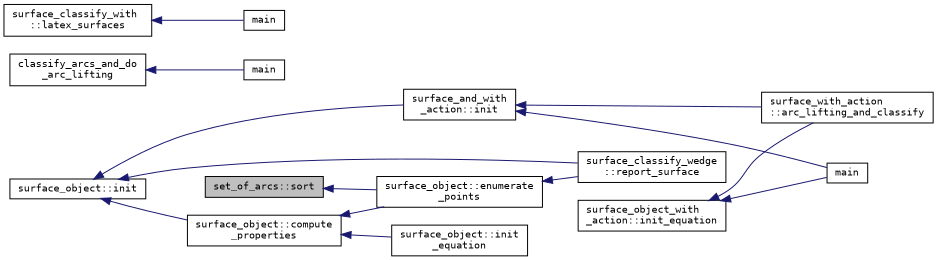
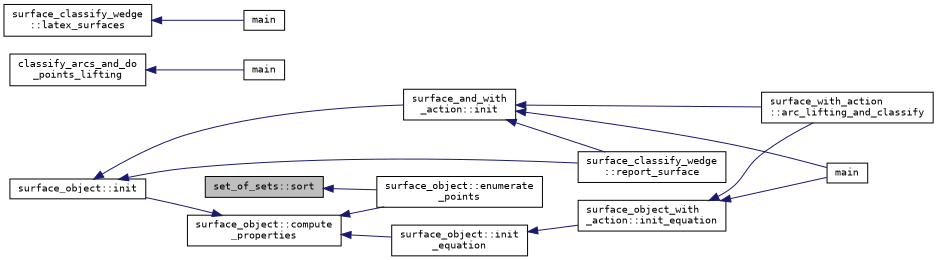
node "surface_classify_with ::latex_surfaces": label "surface_classify_with ::latex_surfaces" -> "surface_classify_wedge ::latex_surfaces"
node "classify_arcs_and_do _arc_lifting": label "classify_arcs_and_do _arc_lifting" -> "classify_arcs_and_do _points_lifting"
edge "surface_classify_wedge ::report_surface" -> "surface_object::enumerate _points": now "surface_classify_wedge ::report_surface" -> "surface_and_with _action::init"
node "set_of_arcs::sort": label "set_of_arcs::sort" -> "set_of_sets::sort"
edge "surface_object::compute _properties" -> "surface_object::init": reversed
edge "surface_object_with _action::init_equation" -> "surface_object::init _equation": added
